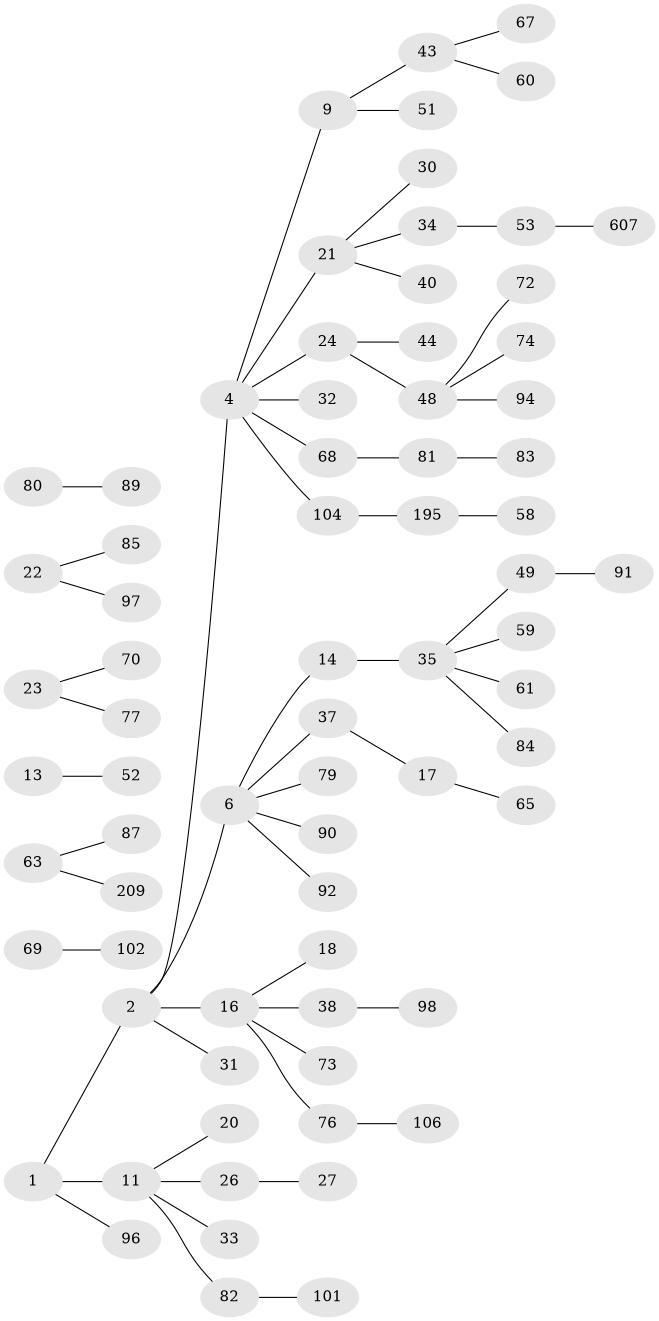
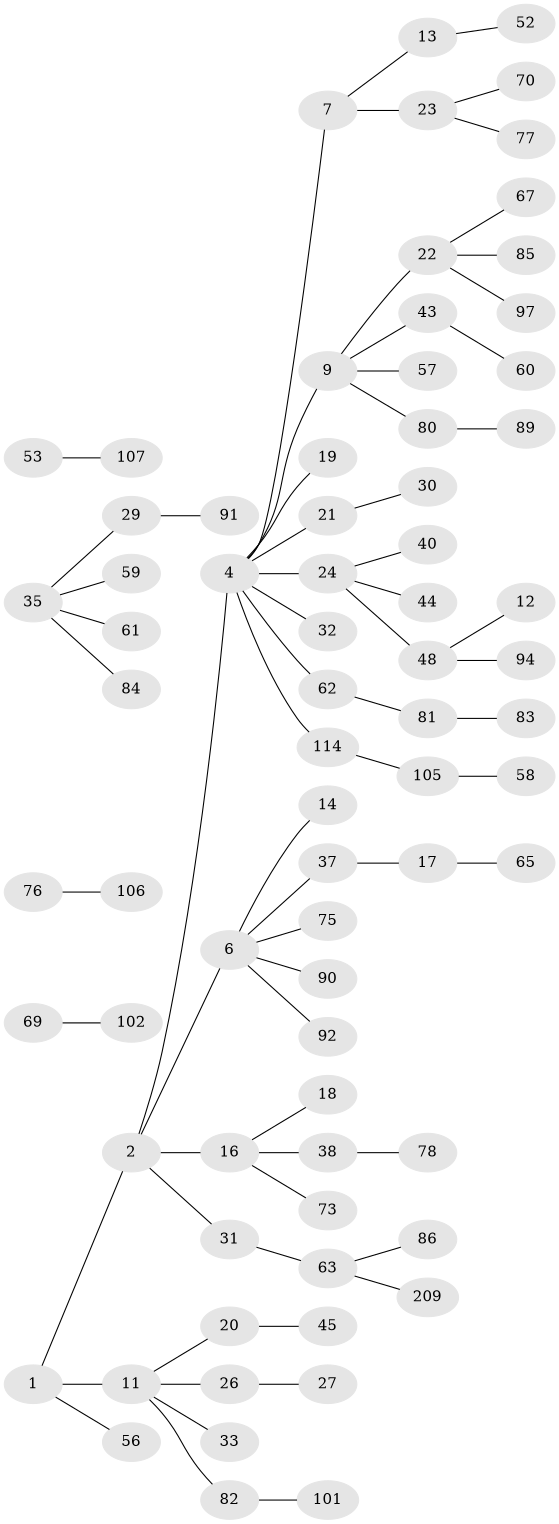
edge "67" -- "43": now "67" -- "22"
node "7": added
node "51": label "51" -> "57"
node "34": removed
node "607": label "607" -> "107"
edge "21" -- "40": now "24" -- "40"
node "72": label "72" -> "12"
edge "22" -- "9": added
node "74": removed
edge "9" -- "80": added
node "19": added
node "68": label "68" -> "62"
node "104": label "104" -> "114"
node "195": label "195" -> "105"
node "49": label "49" -> "29"
edge "14" -- "35": removed
node "79": label "79" -> "75"
node "87": label "87" -> "86"
node "98": label "98" -> "78"
edge "16" -- "76": removed
node "96": label "96" -> "56"
edge "31" -- "63": added
node "45": added
